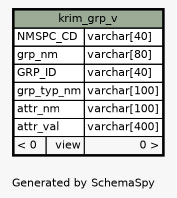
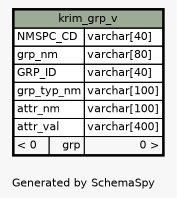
node "krim_grp_v": text "view" -> "grp"
